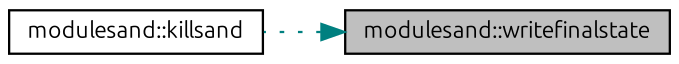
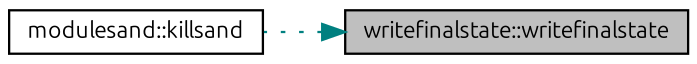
node "modulesand::writefinalstate": label "modulesand::writefinalstate" -> "writefinalstate::writefinalstate"
